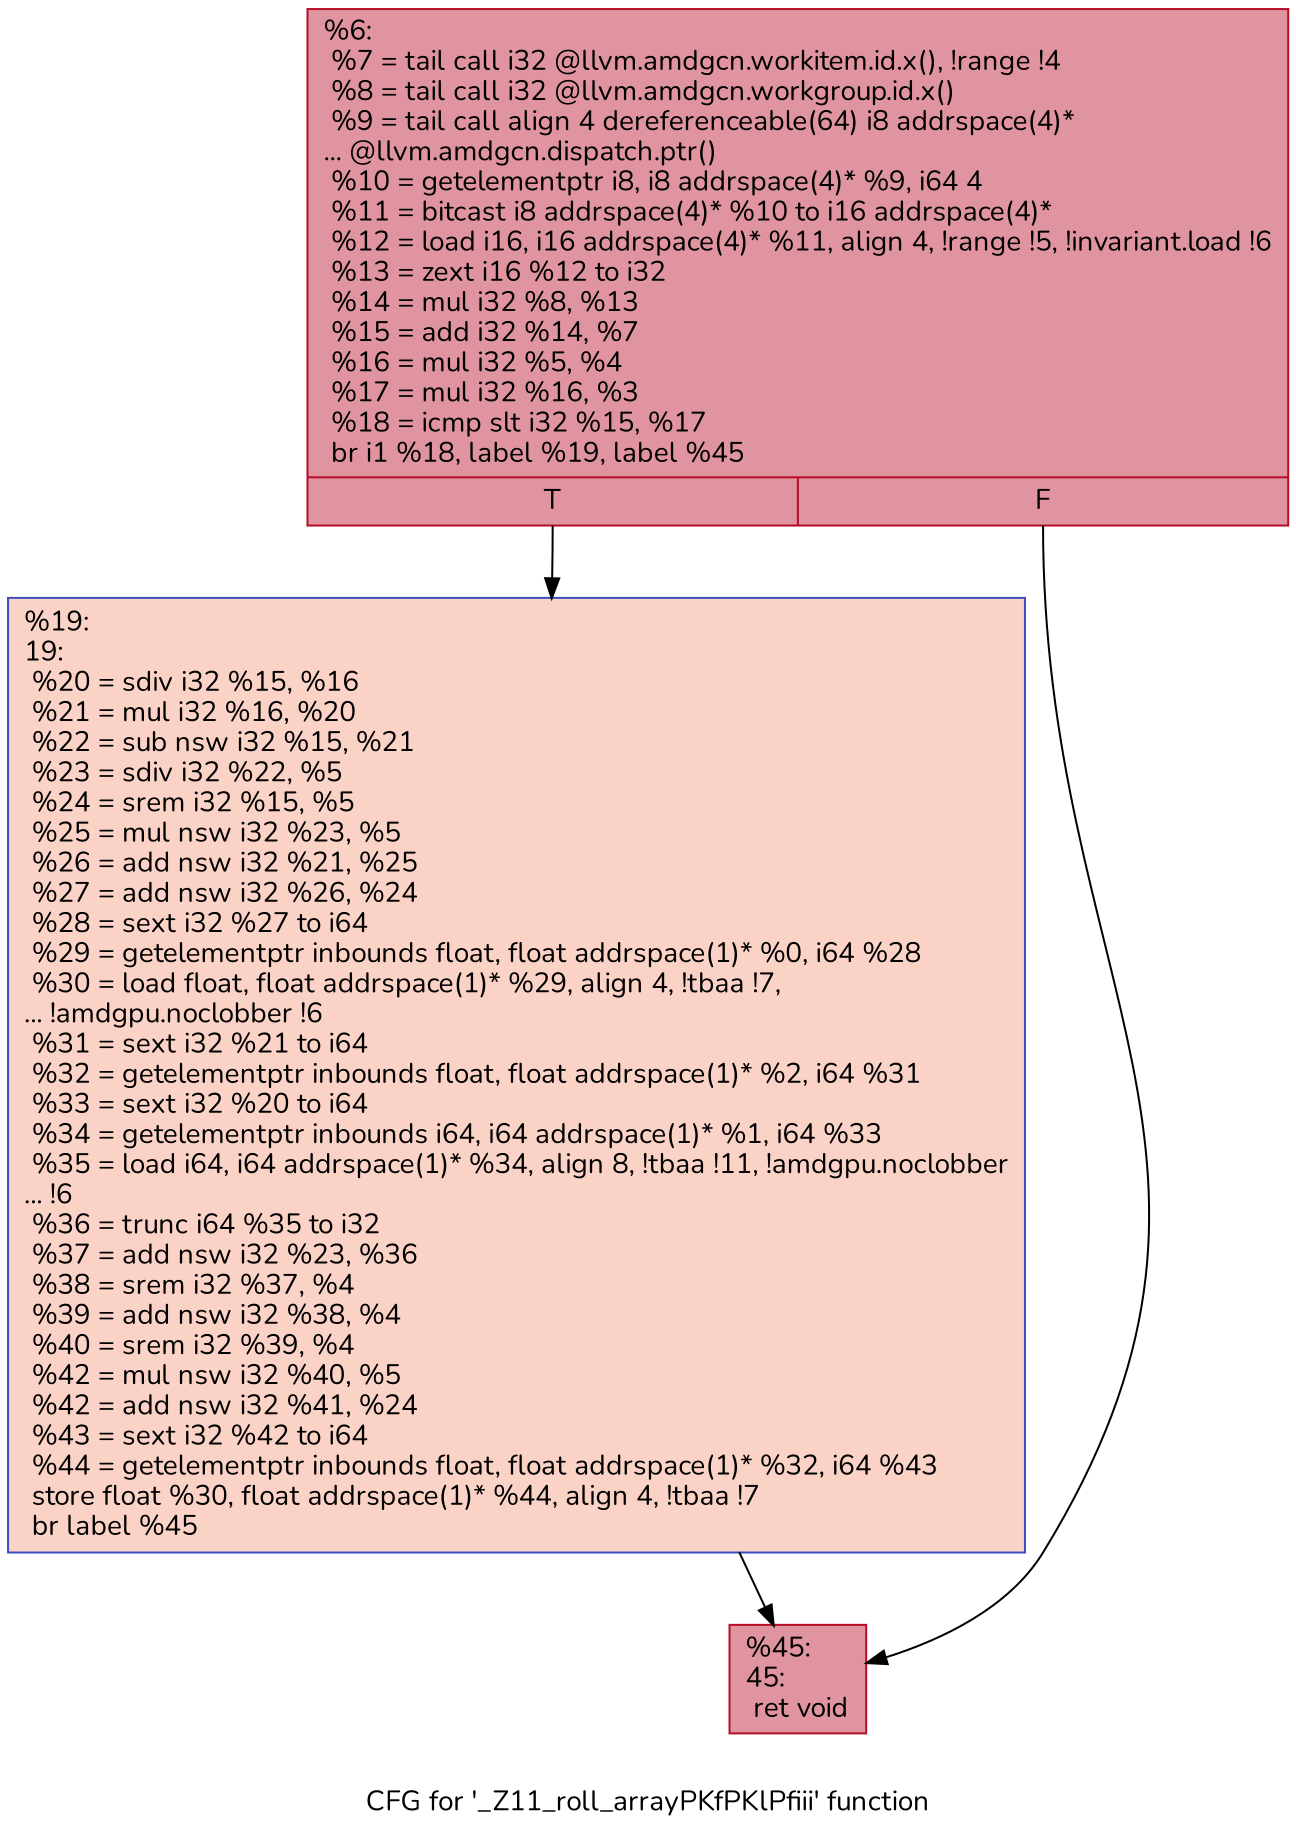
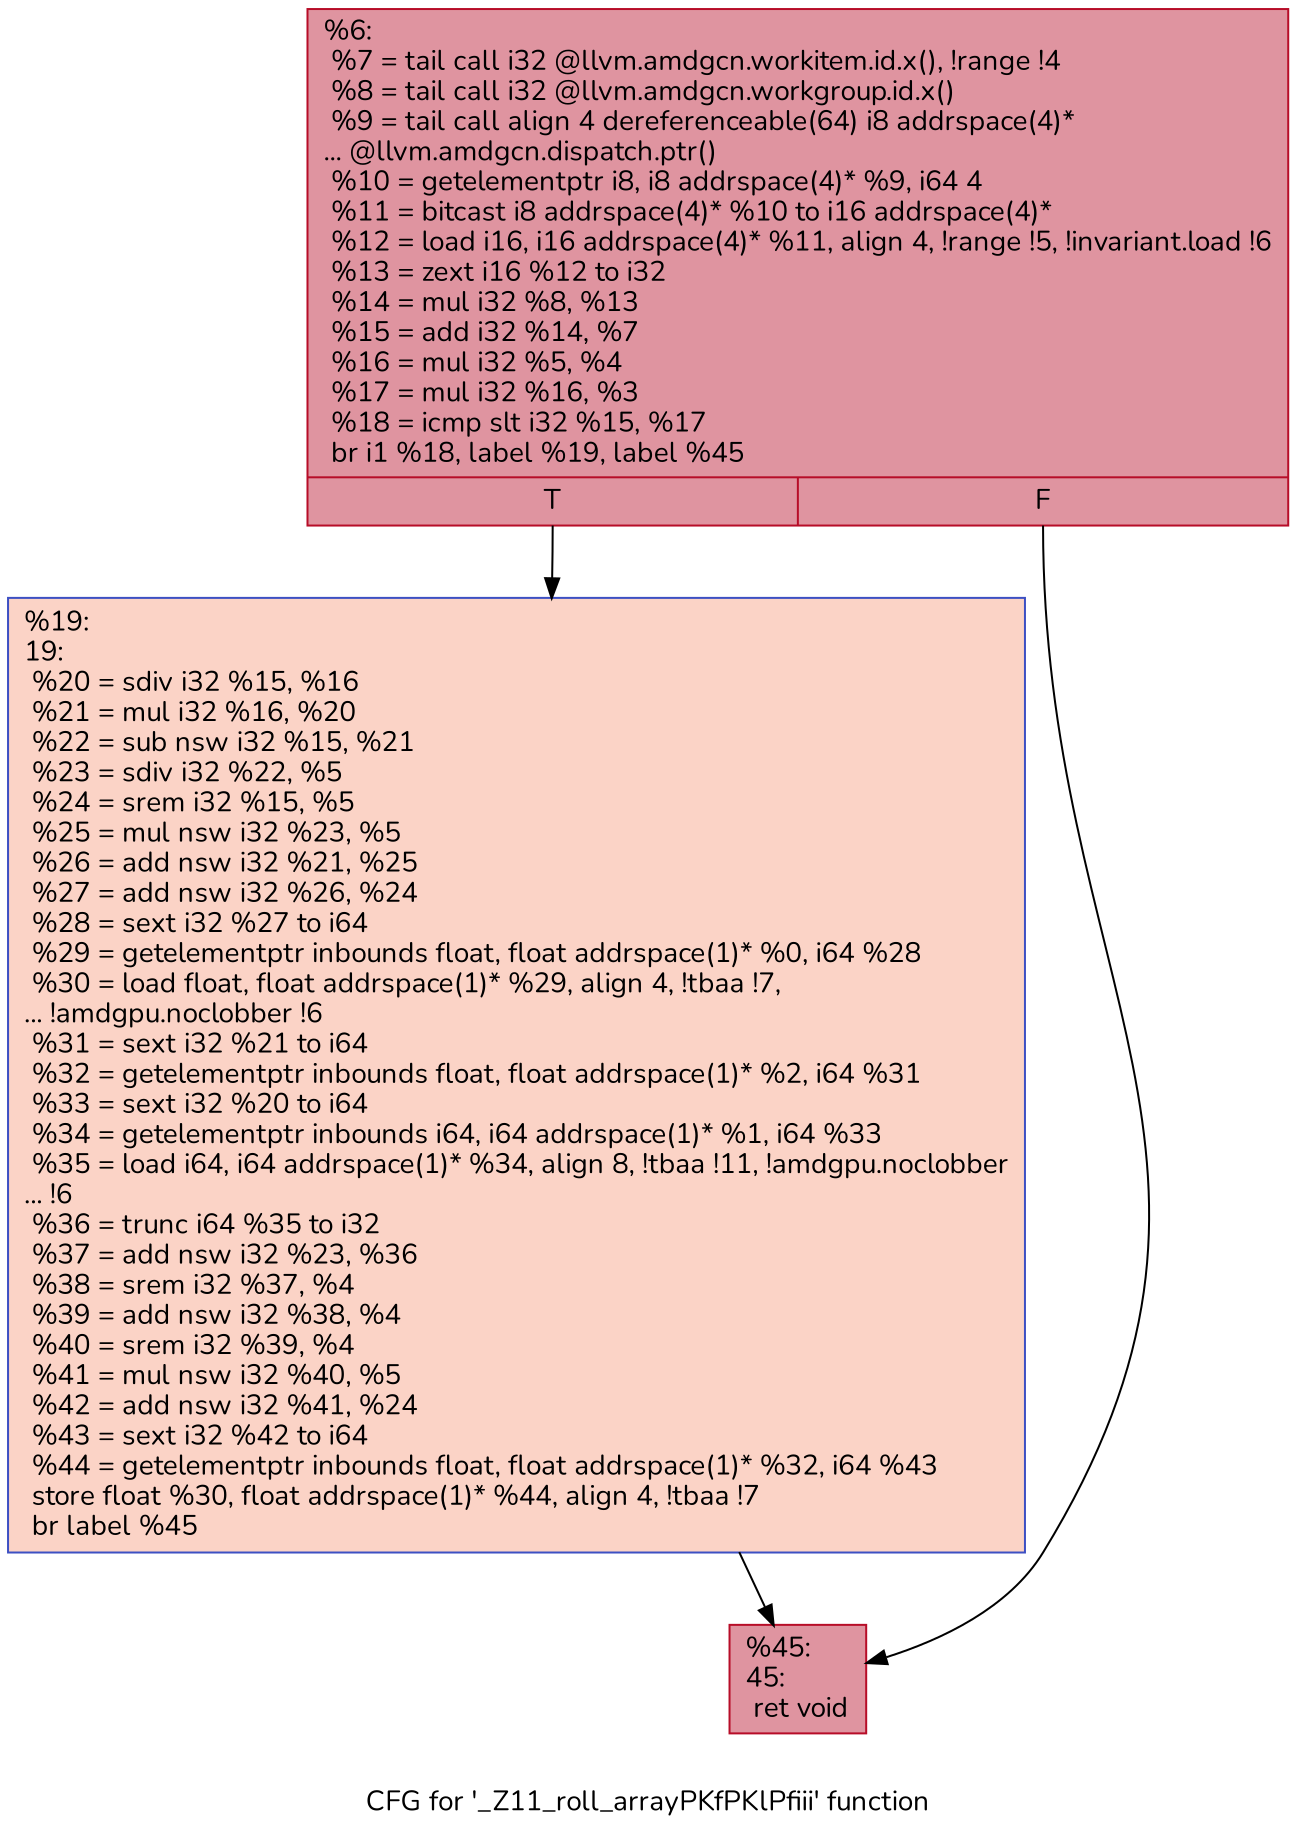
node "%19:": text "%42 = mul nsw i32 %40, %5" -> "%41 = mul nsw i32 %40, %5"
